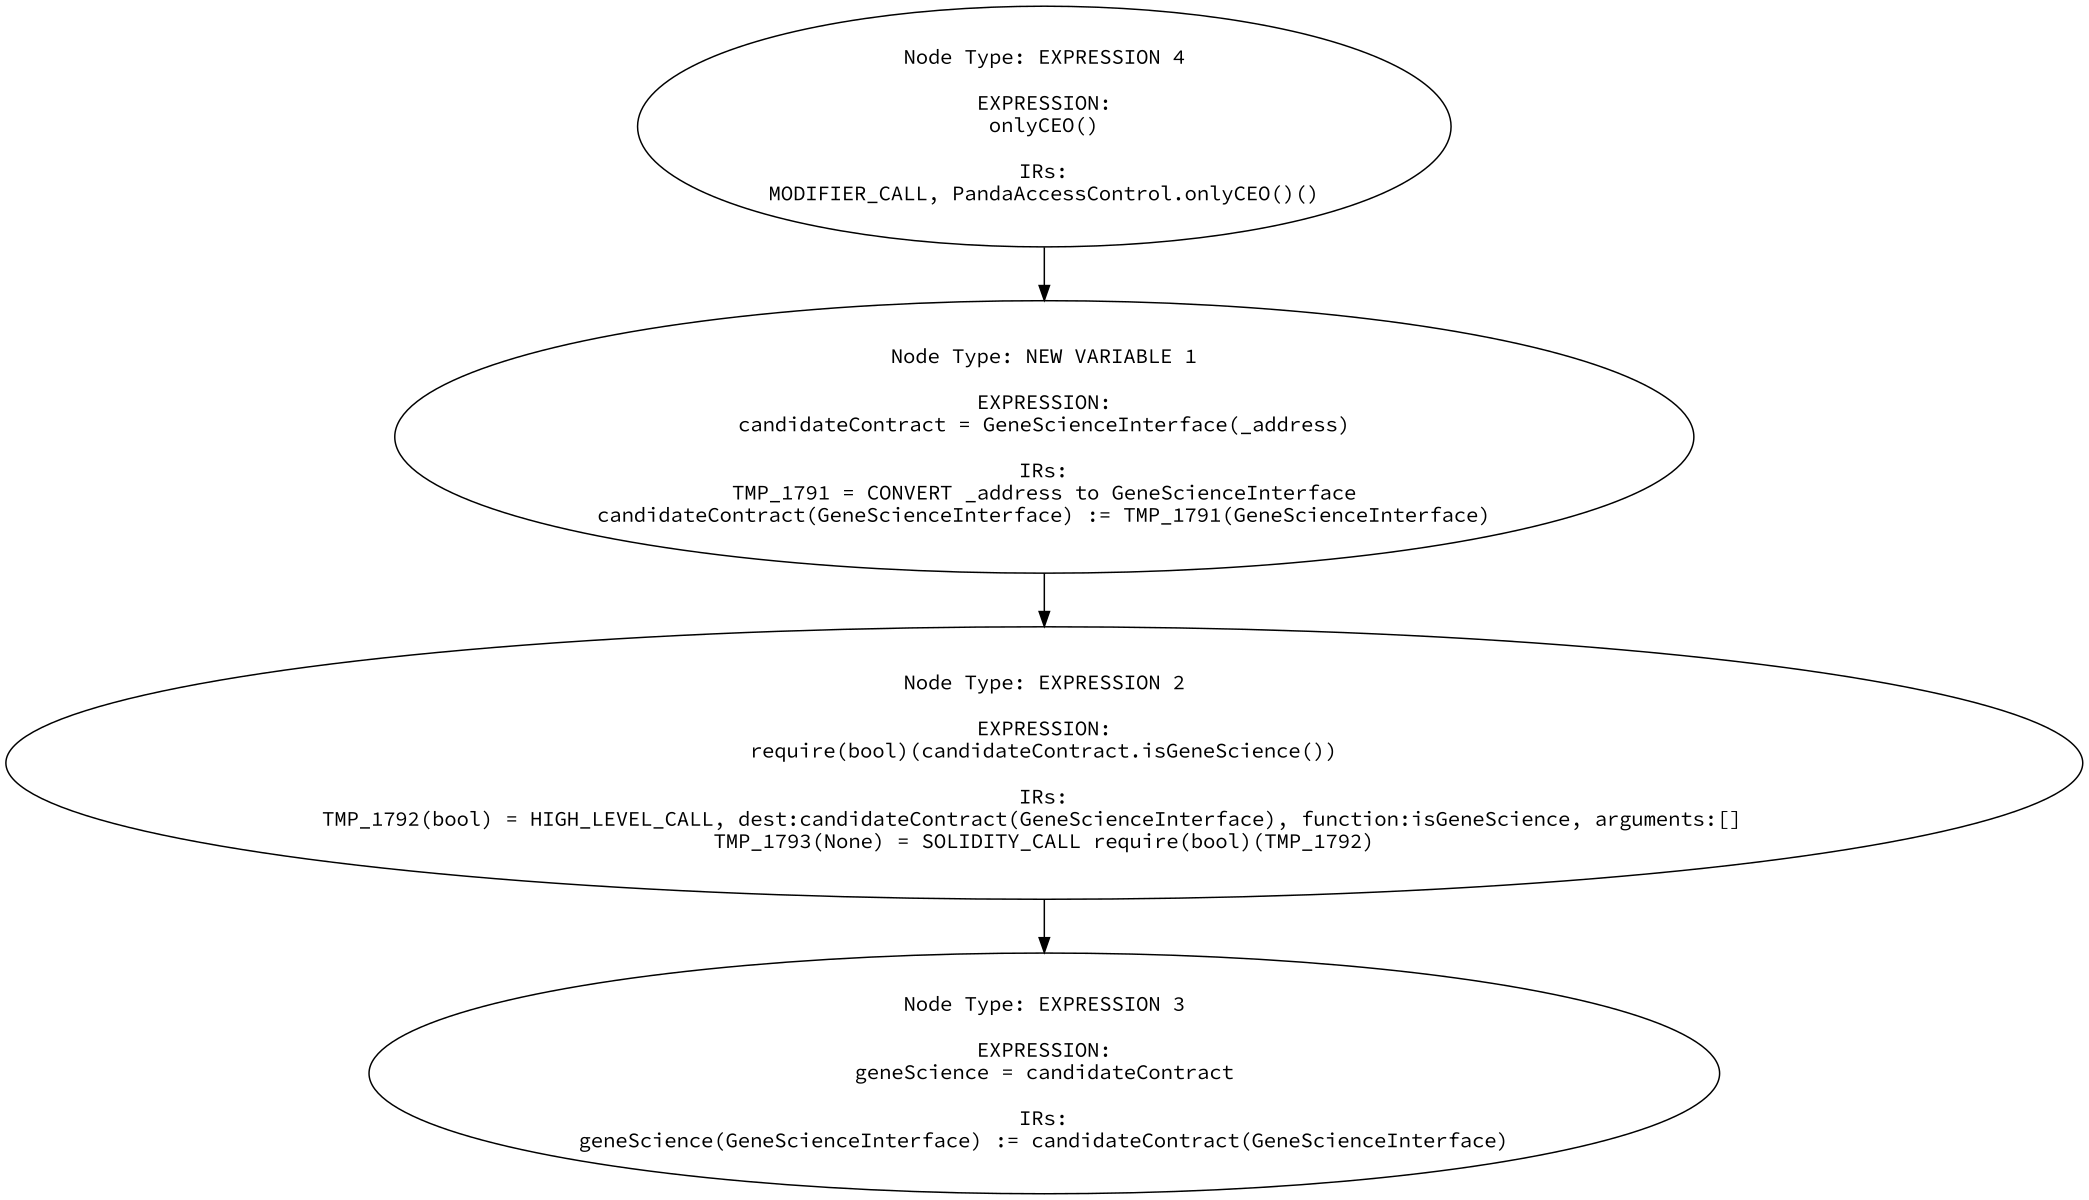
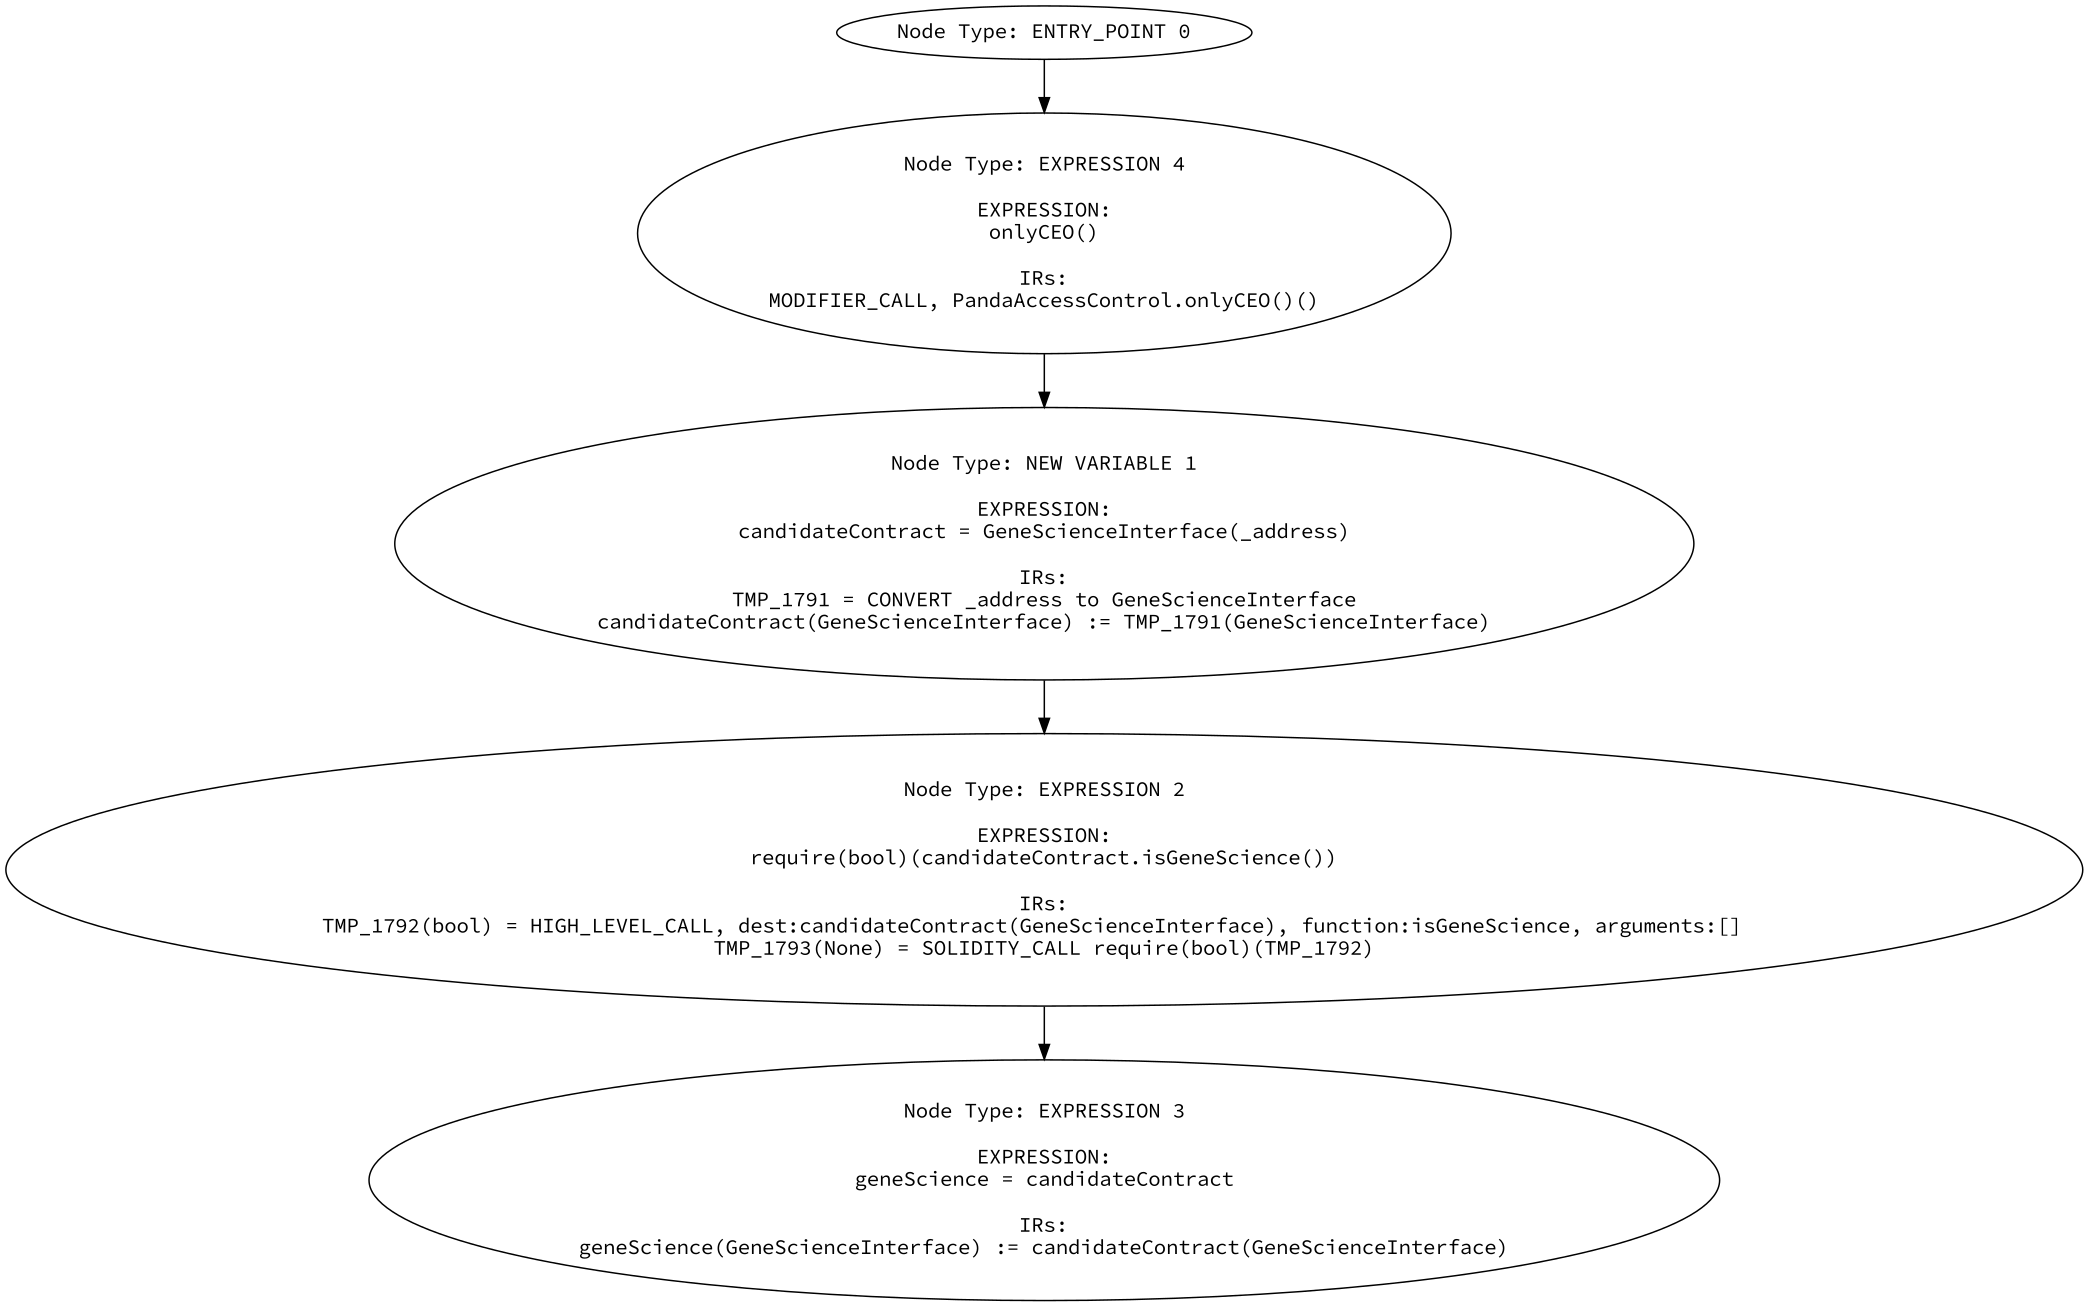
node "Node Type: ENTRY_POINT 0": added
